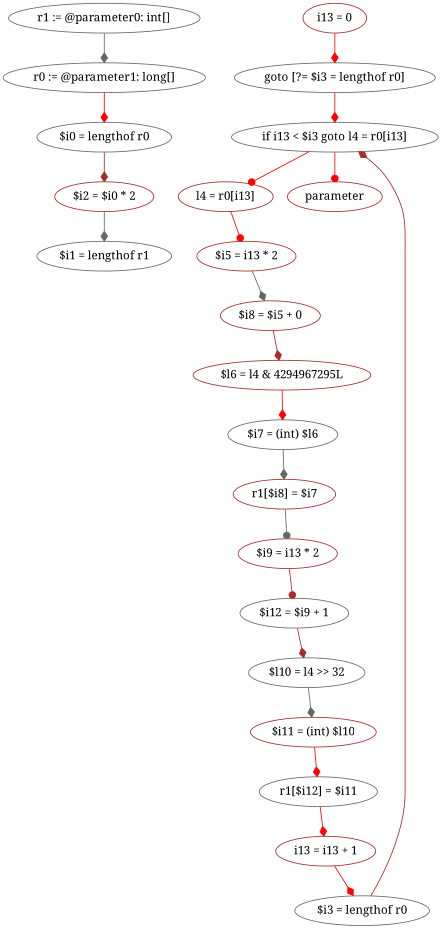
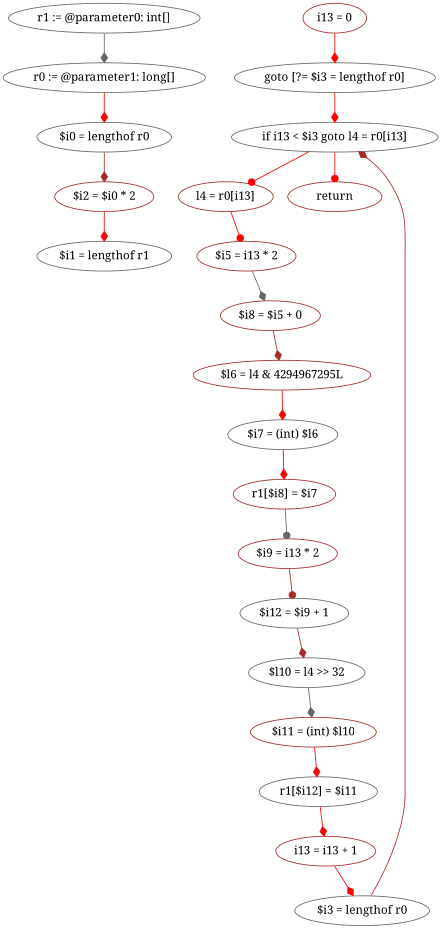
node "parameter": label "parameter" -> "return"
edge "$i2 = $i0 * 2" -> "$i1 = lengthof r1": color gray40 -> red
edge "$i7 = (int) $l6" -> "r1[$i8] = $i7": color gray40 -> red
